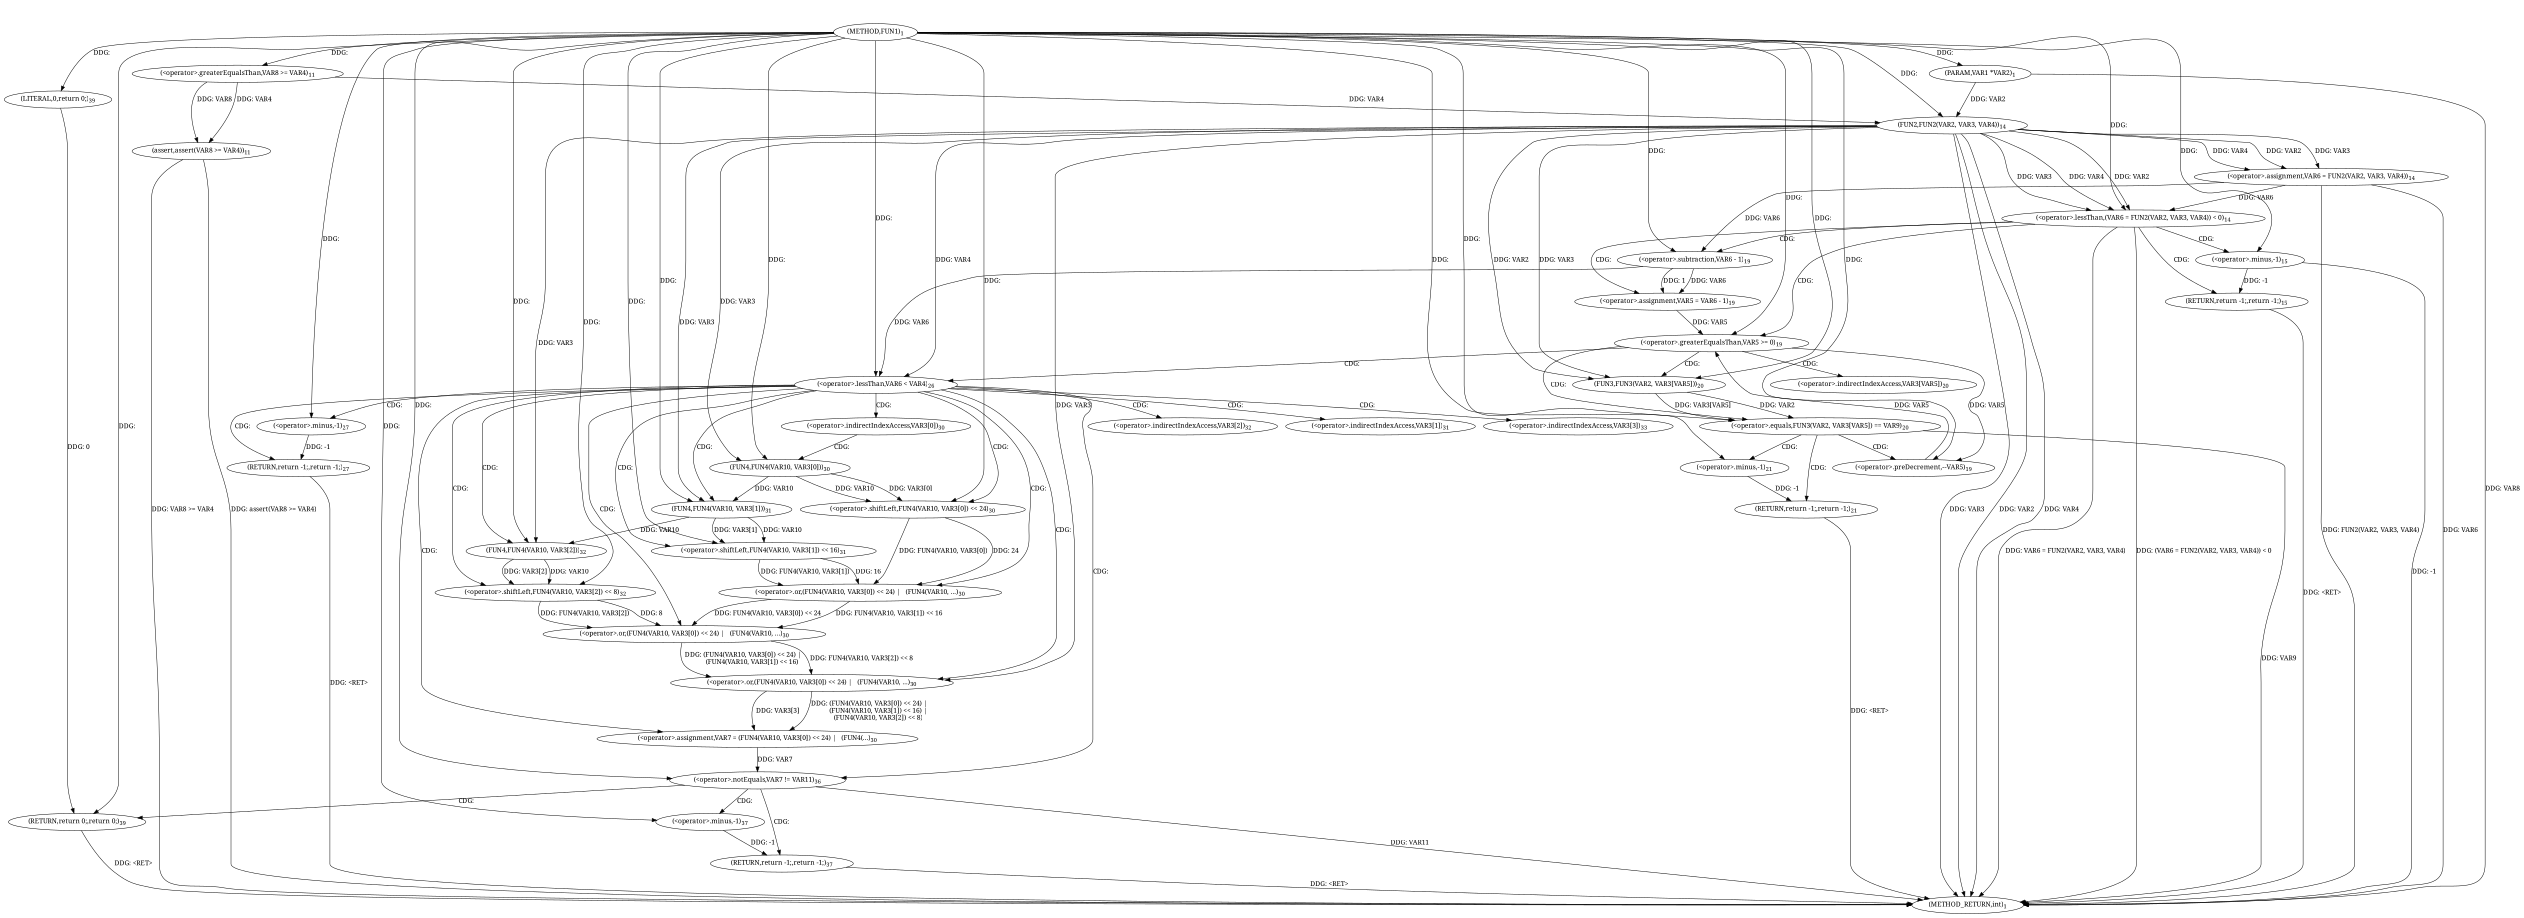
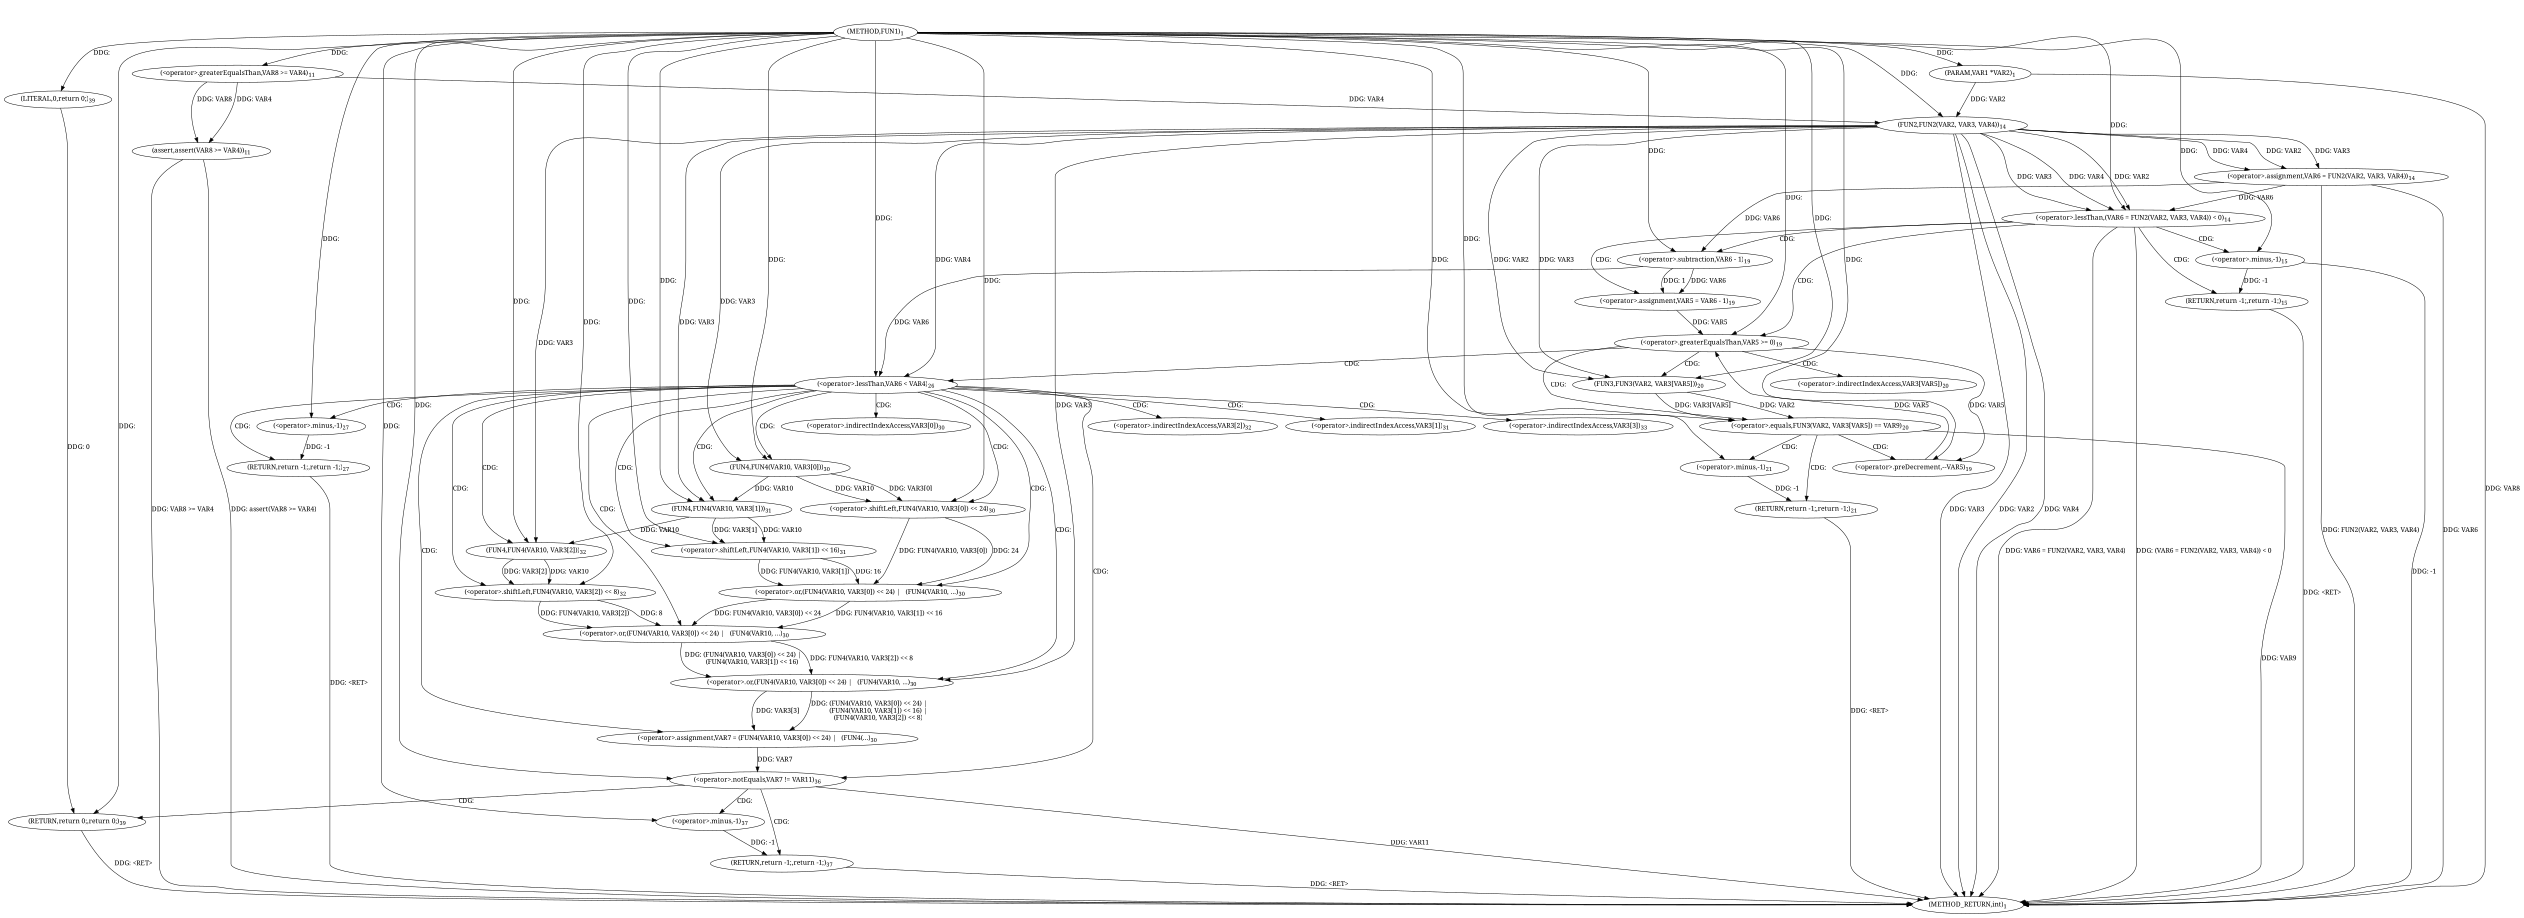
edge "(<operator>.indirectIndexAccess,VAR3[0])" -> "(FUN4,FUN4(VAR10, VAR3[0]))": now "(<operator>.lessThan,VAR6 < VAR4)" -> "(FUN4,FUN4(VAR10, VAR3[0]))"
